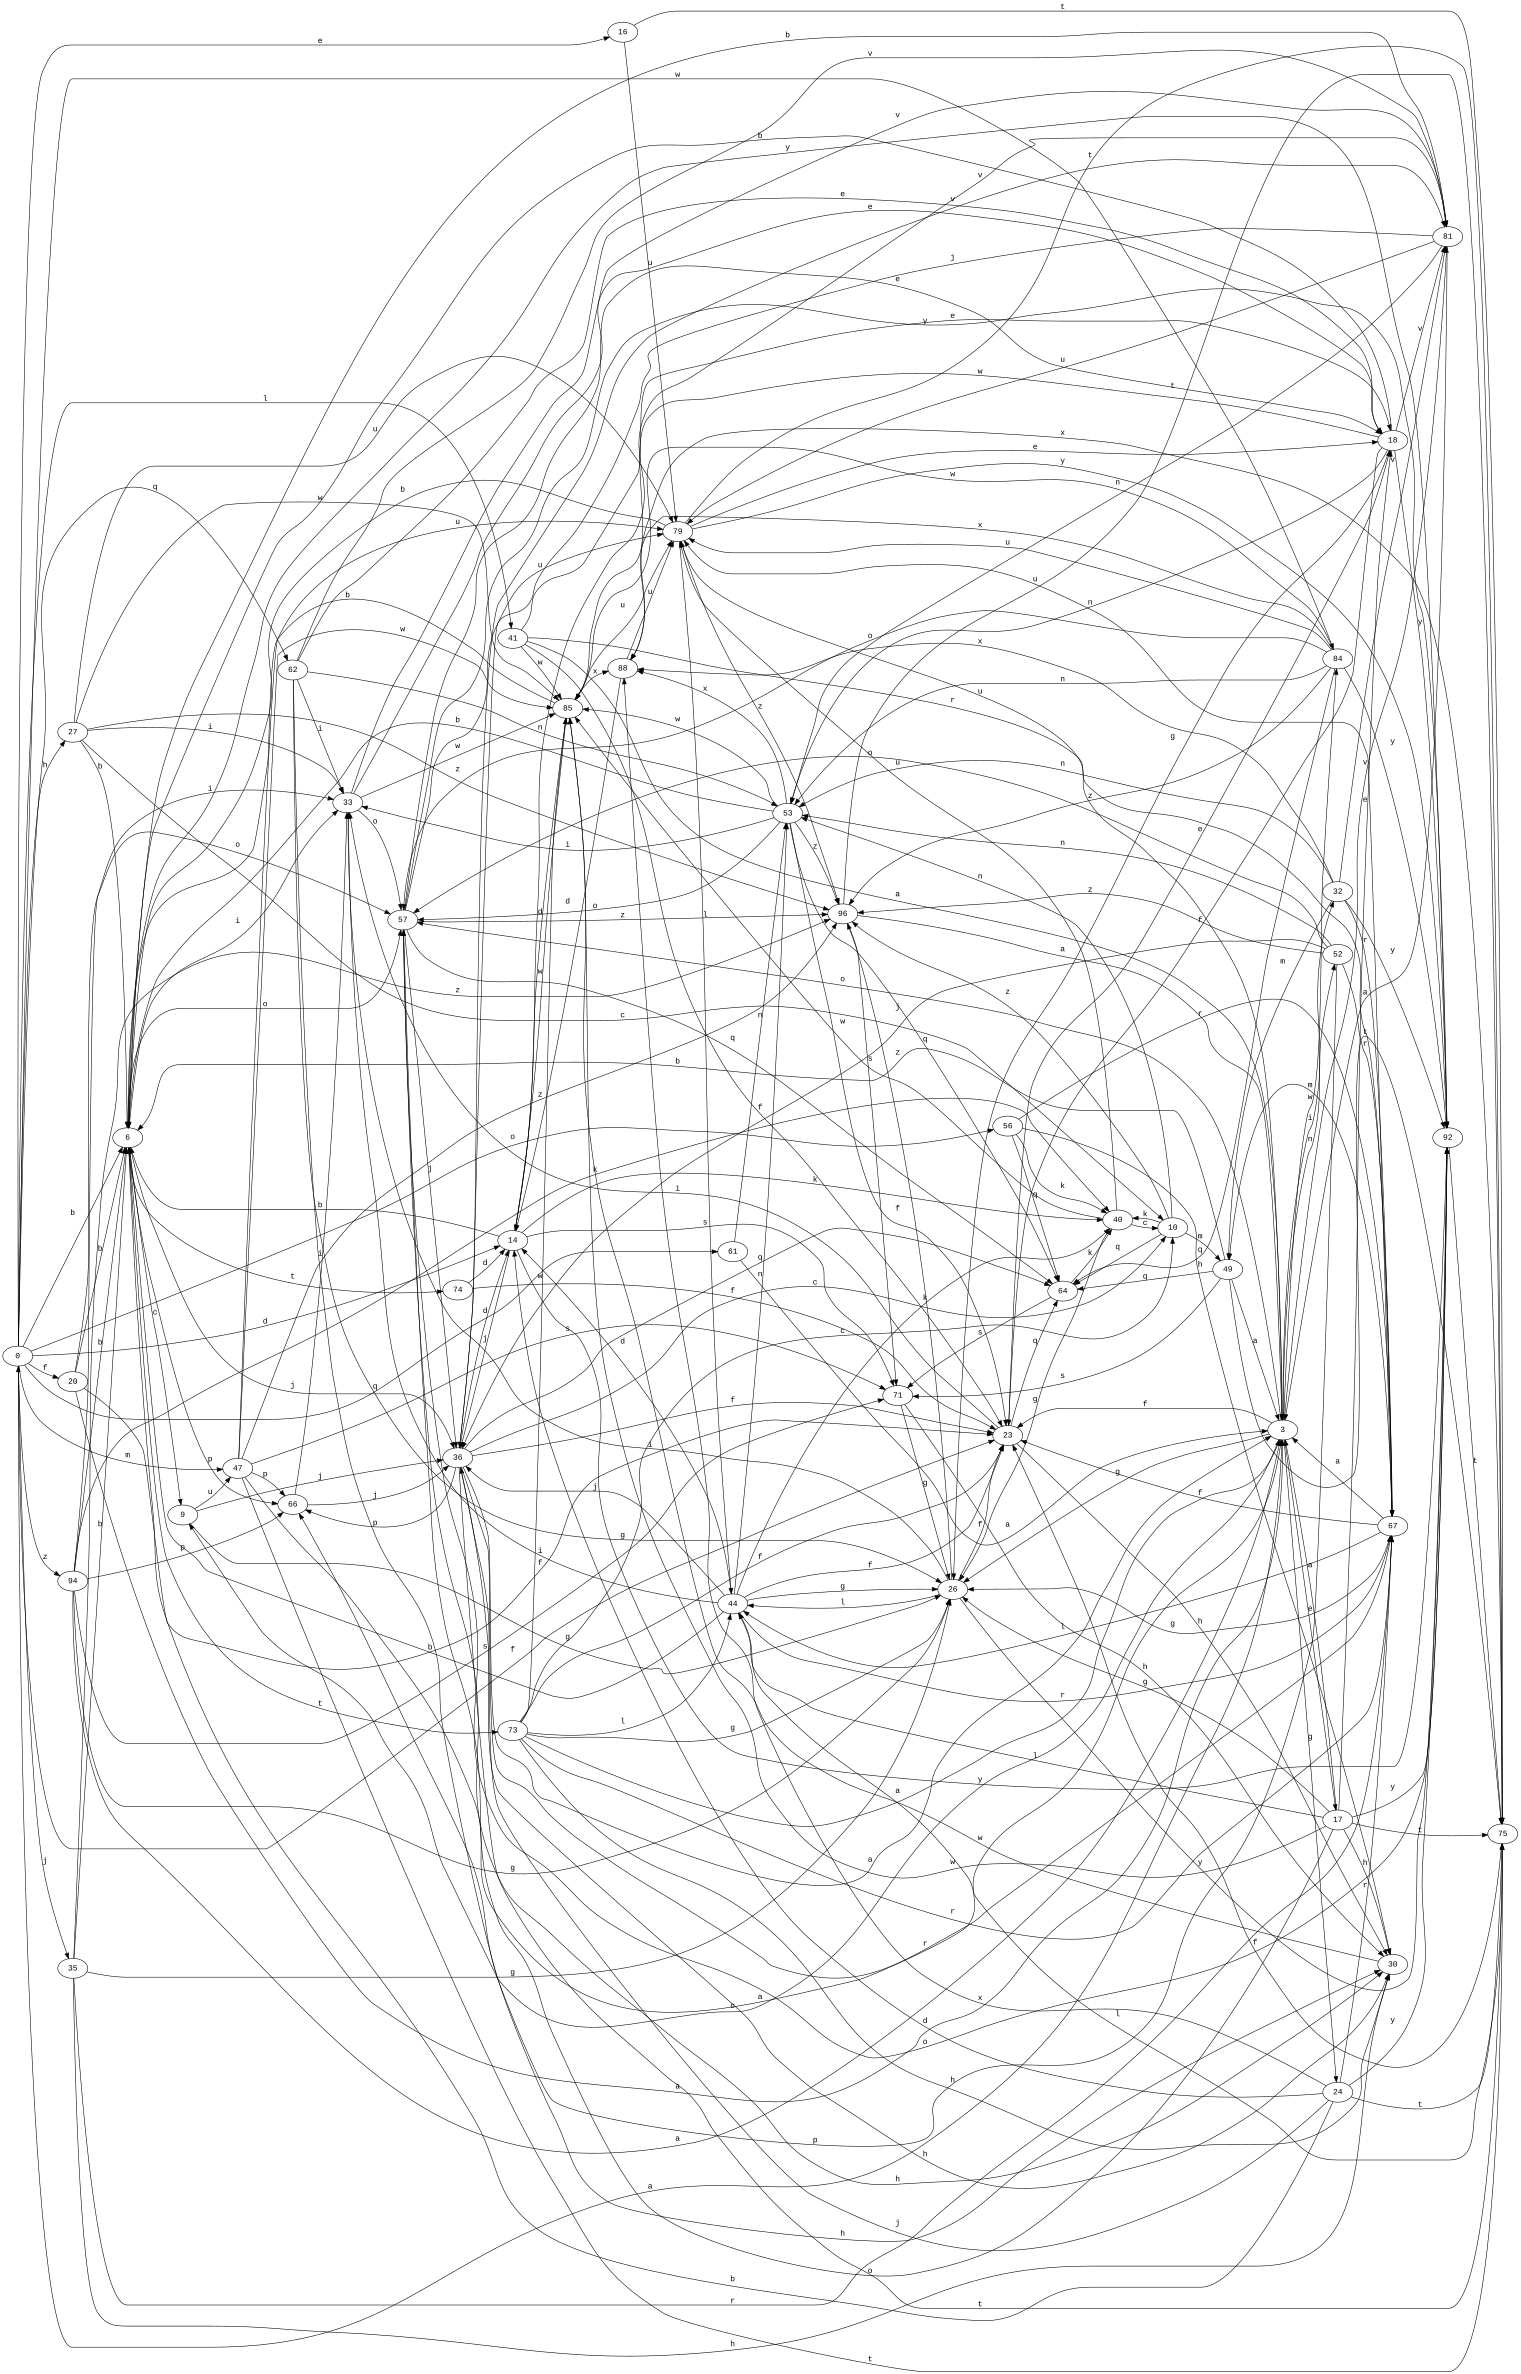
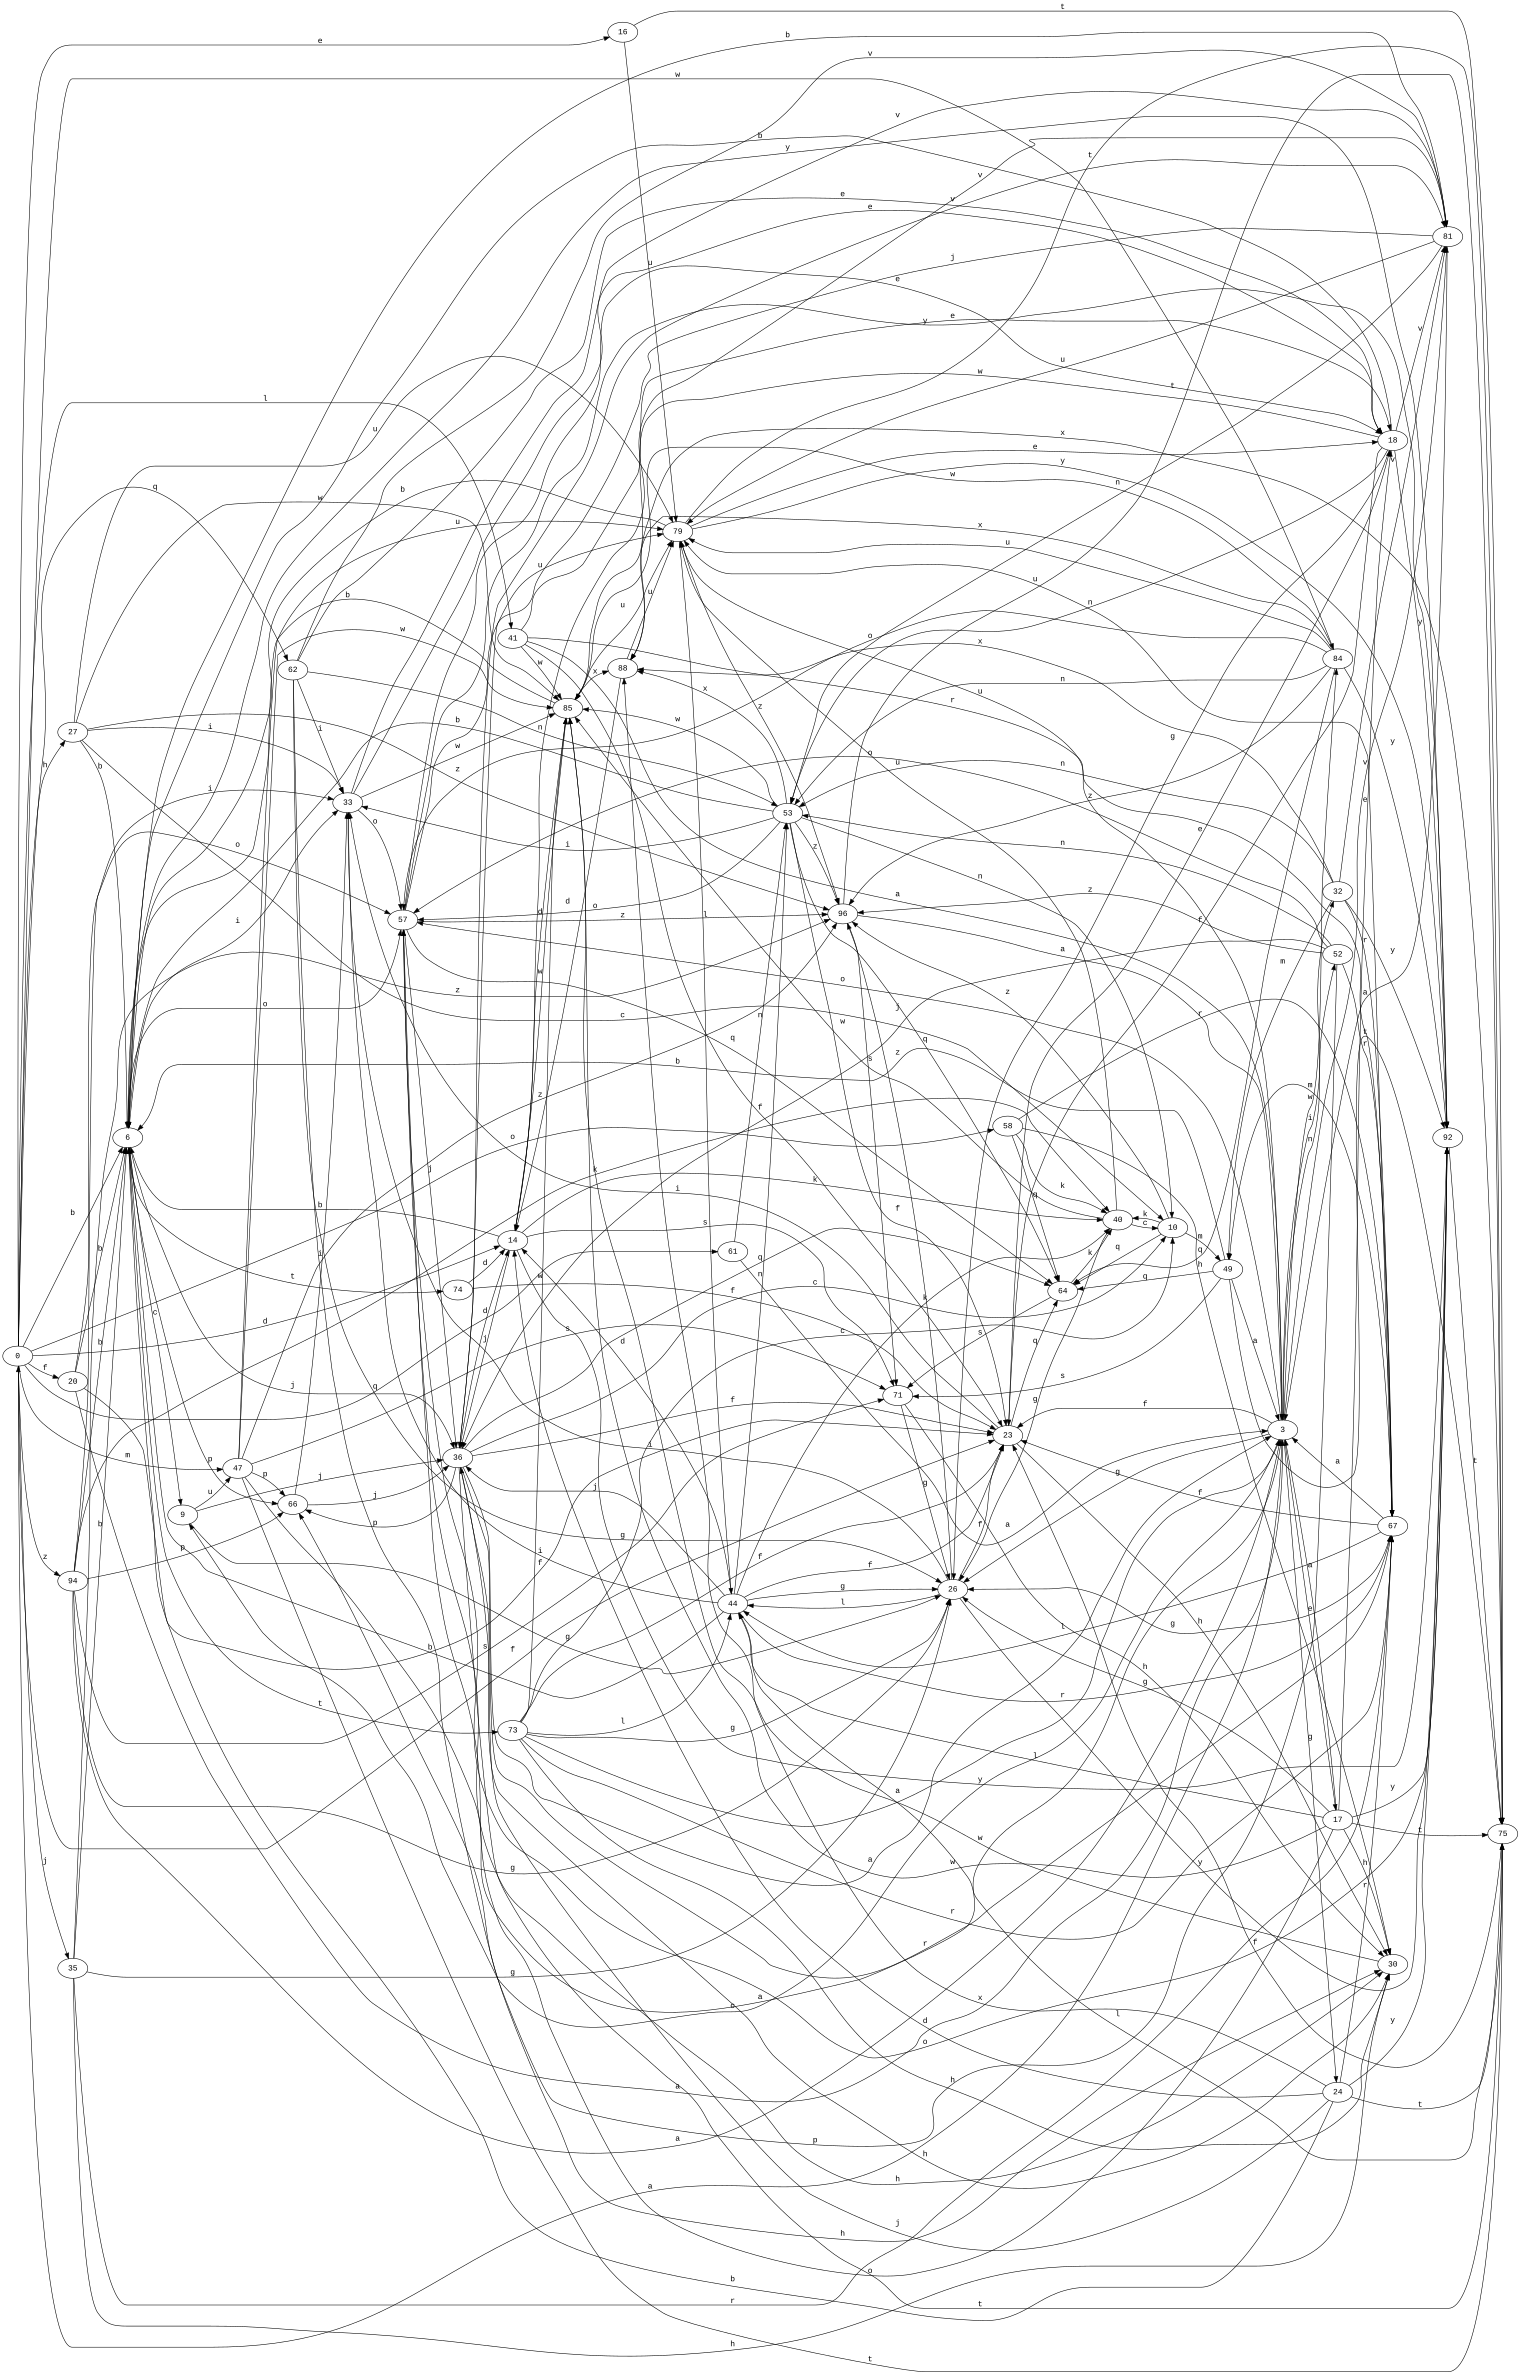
edge "10" -> "53": reversed
node "56": label "56" -> "58"
